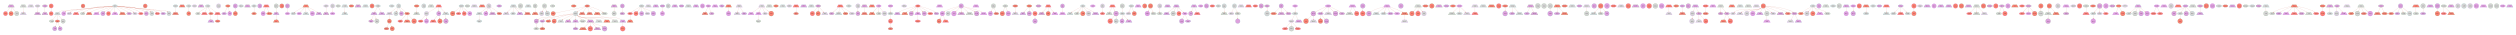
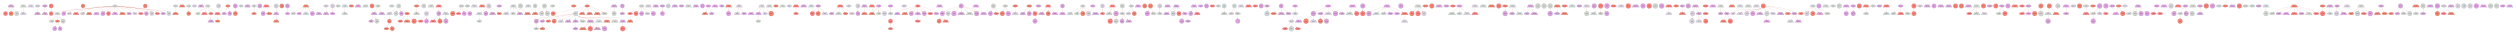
node "m813": fillcolor salmon -> plum
